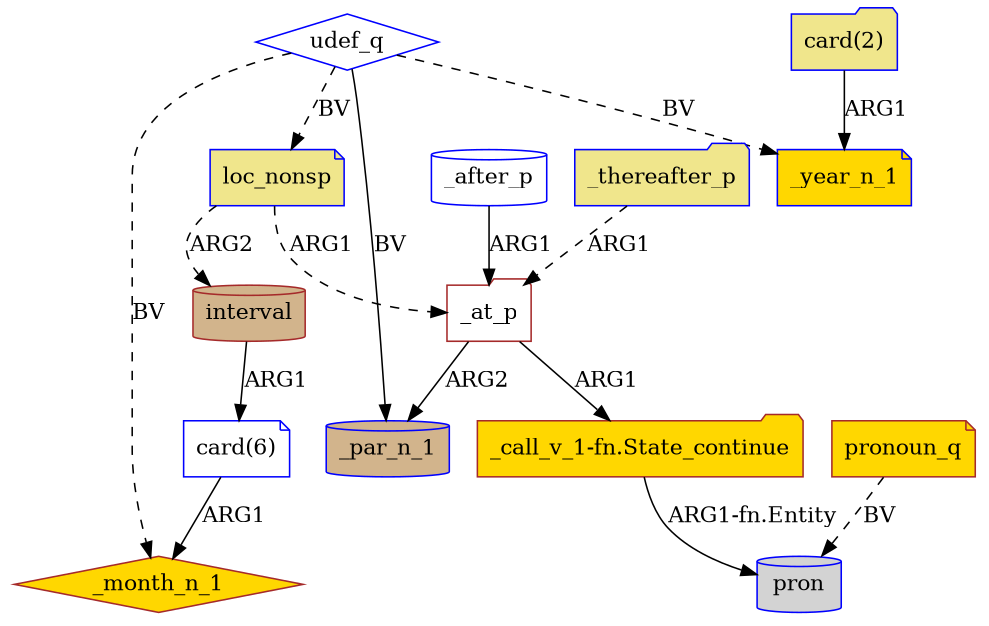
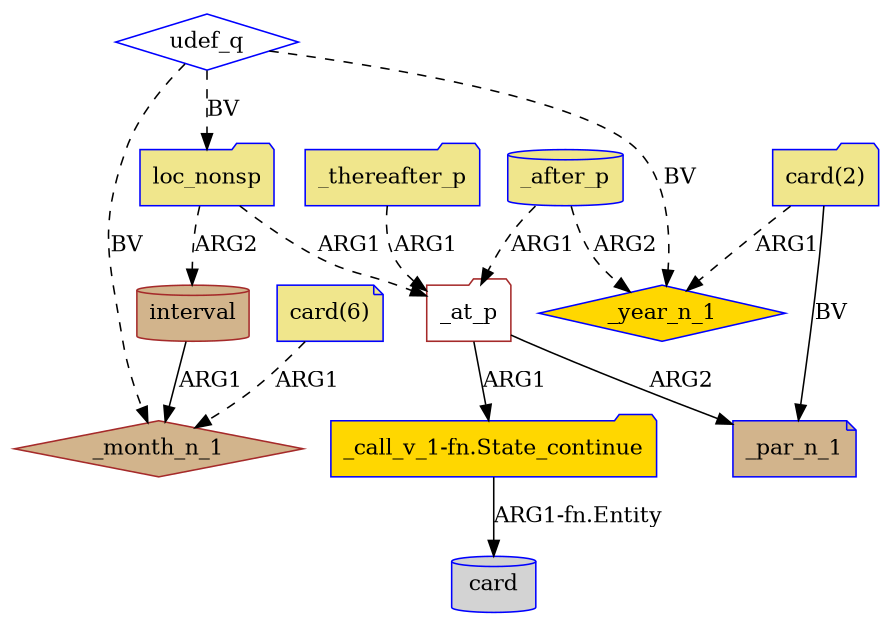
edge "card(2)" -> "_year_n_1": style solid -> dashed
node "loc_nonsp": shape note -> folder
node "_after_p": fillcolor white -> khaki
node "_year_n_1": shape note -> diamond
edge "udef_q" -> "_par_n_1": now "card(2)" -> "_par_n_1"
edge "_after_p" -> "_at_p": style solid -> dashed
edge "_after_p" -> "_year_n_1": added, label "ARG2"
edge "interval" -> "card(6)": now "interval" -> "_month_n_1"
node "card(6)": fillcolor white -> khaki
node "_par_n_1": shape cylinder -> note
node "_call_v_1-fn.State_continue": color brown -> blue
node "pronoun_q": removed
edge "card(6)" -> "_month_n_1": style solid -> dashed
node "_month_n_1": fillcolor gold -> tan
node "pron": label "pron" -> "card"
